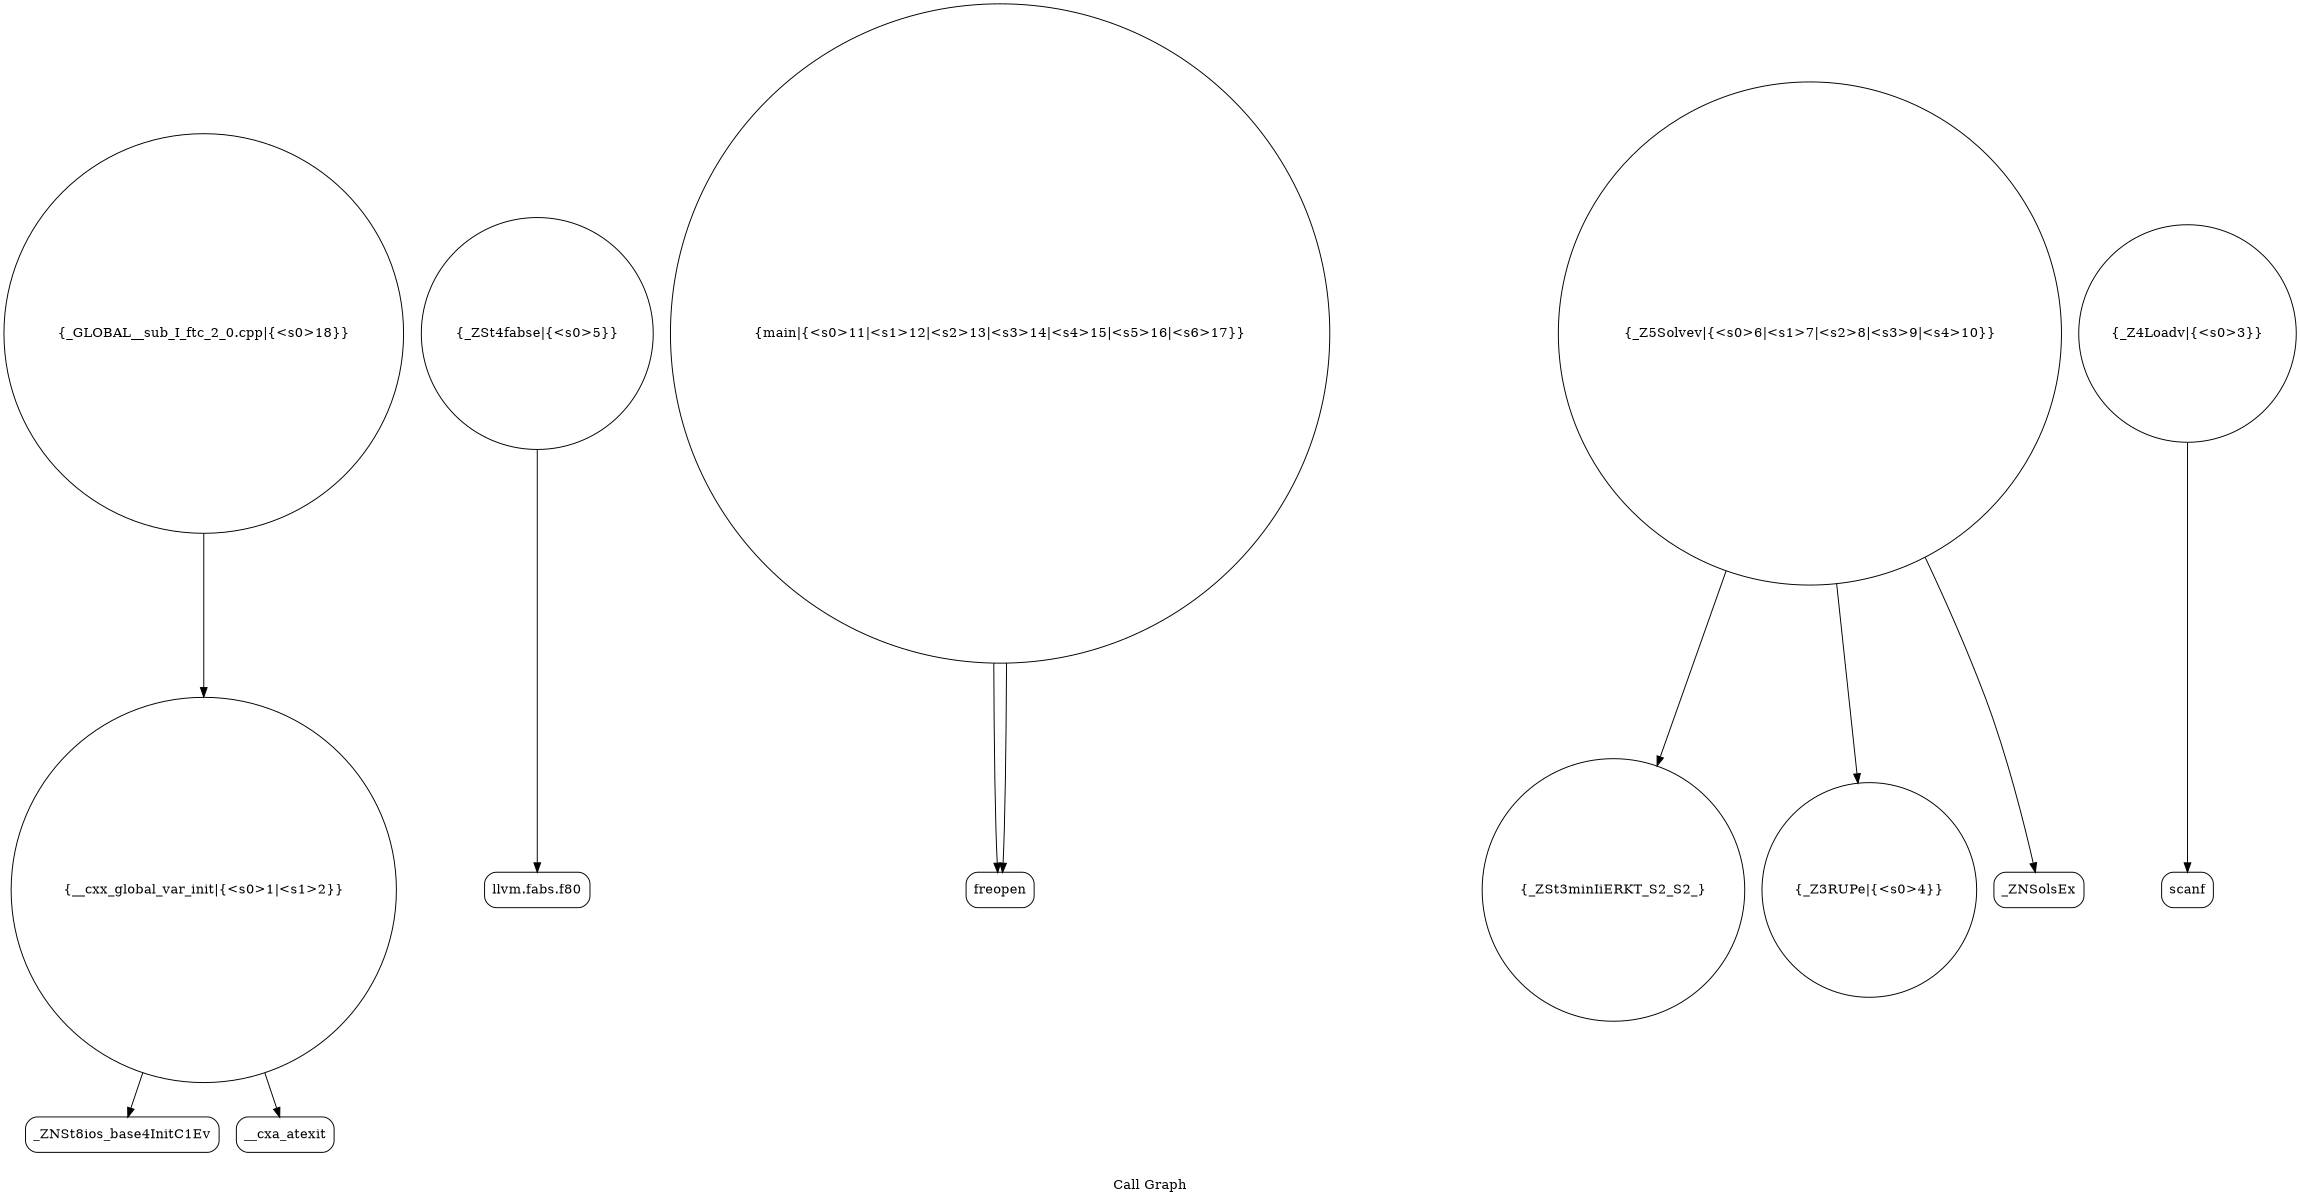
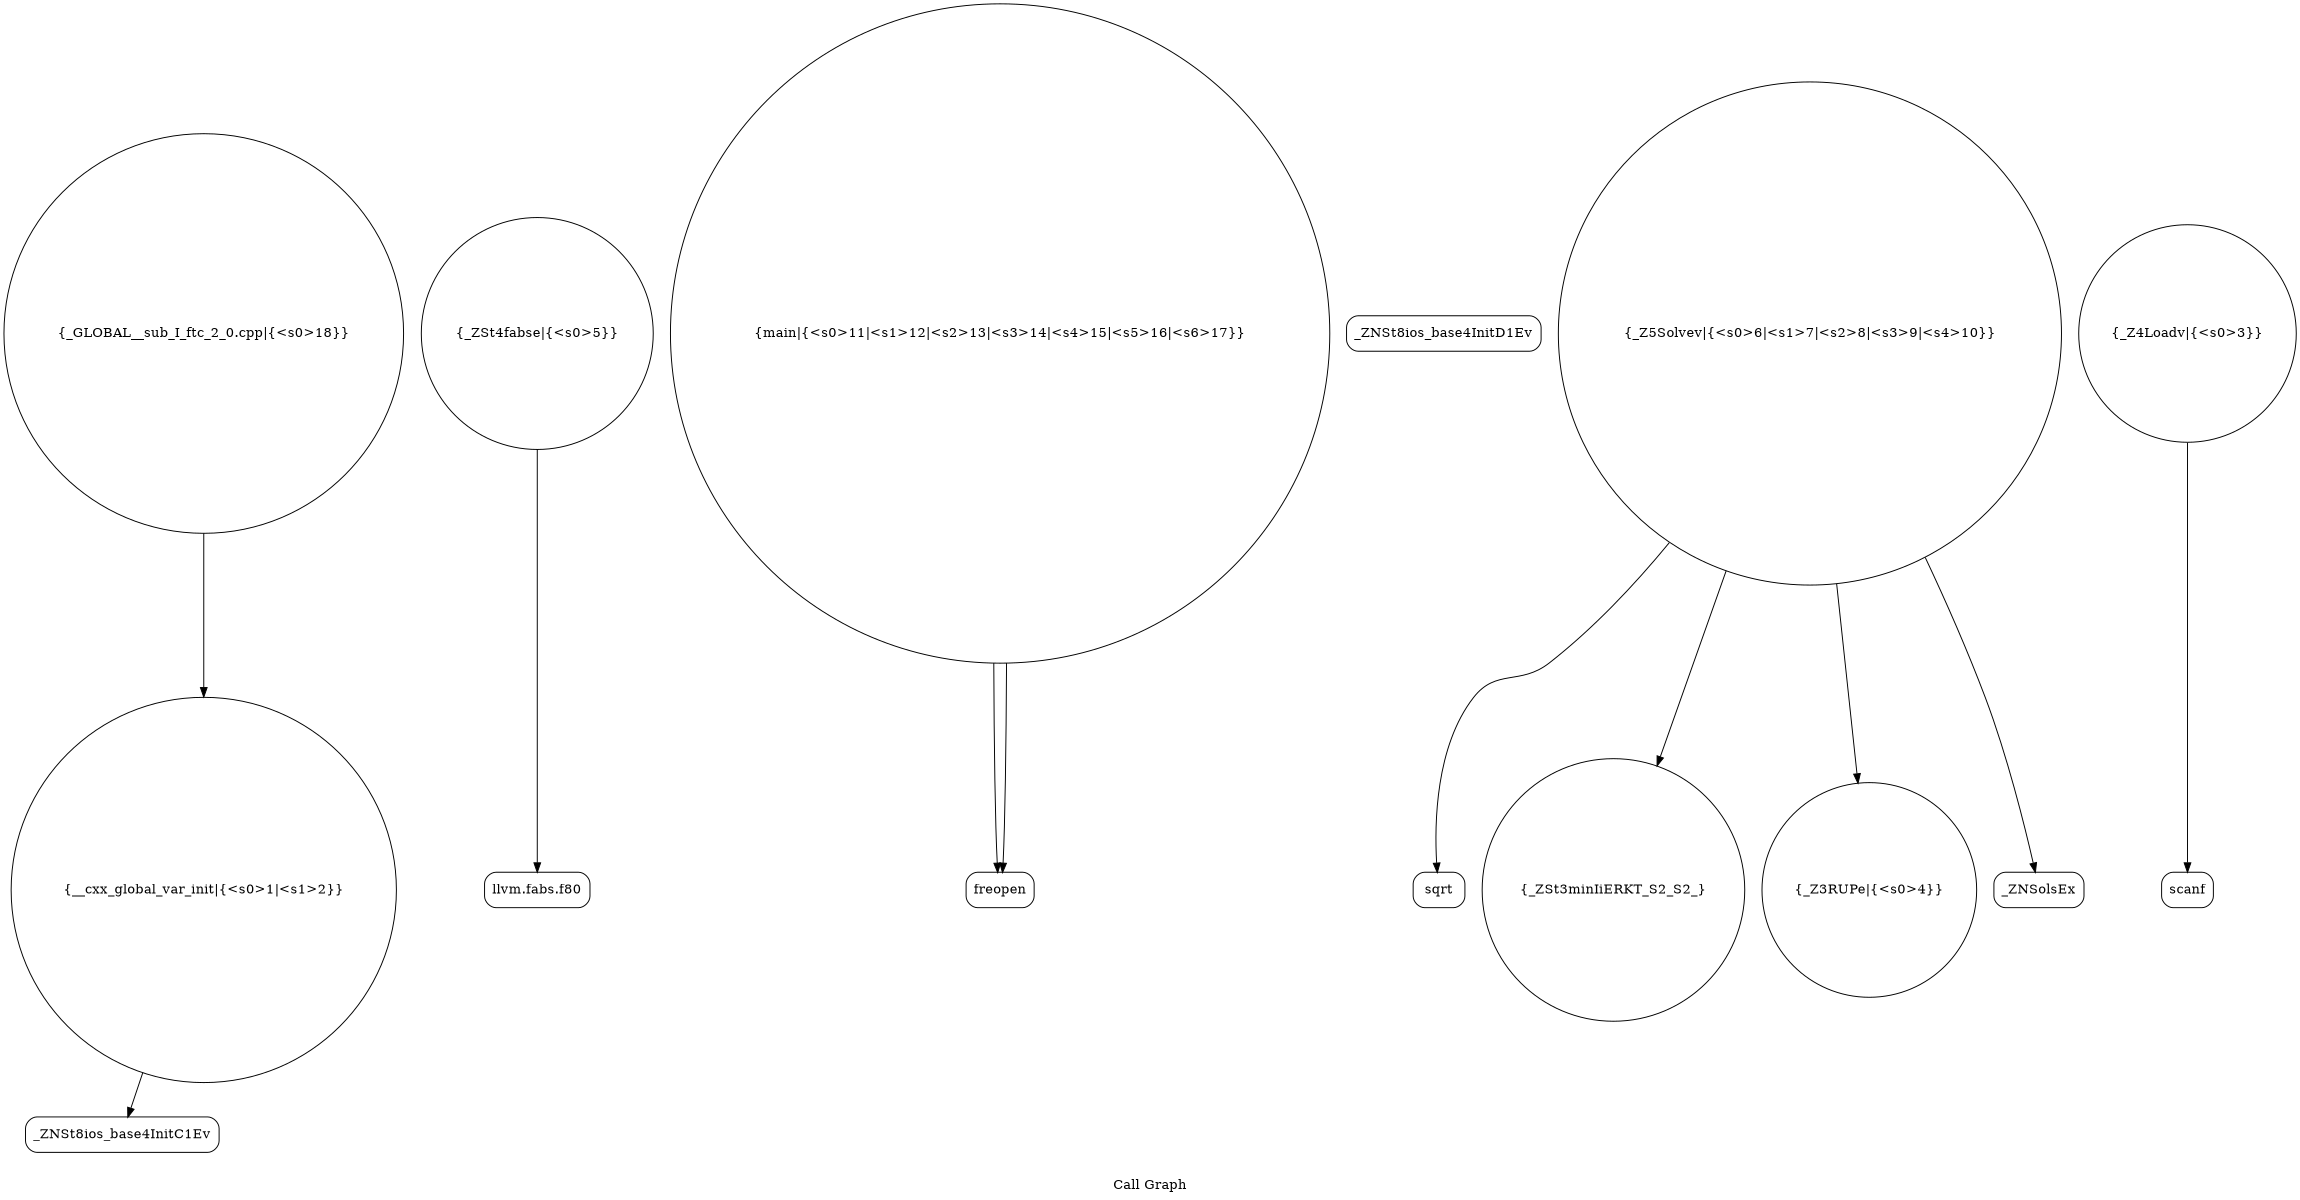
node "_ZNSt8ios_base4InitD1Ev": added
node "sqrt": added
node "__cxa_atexit": removed
